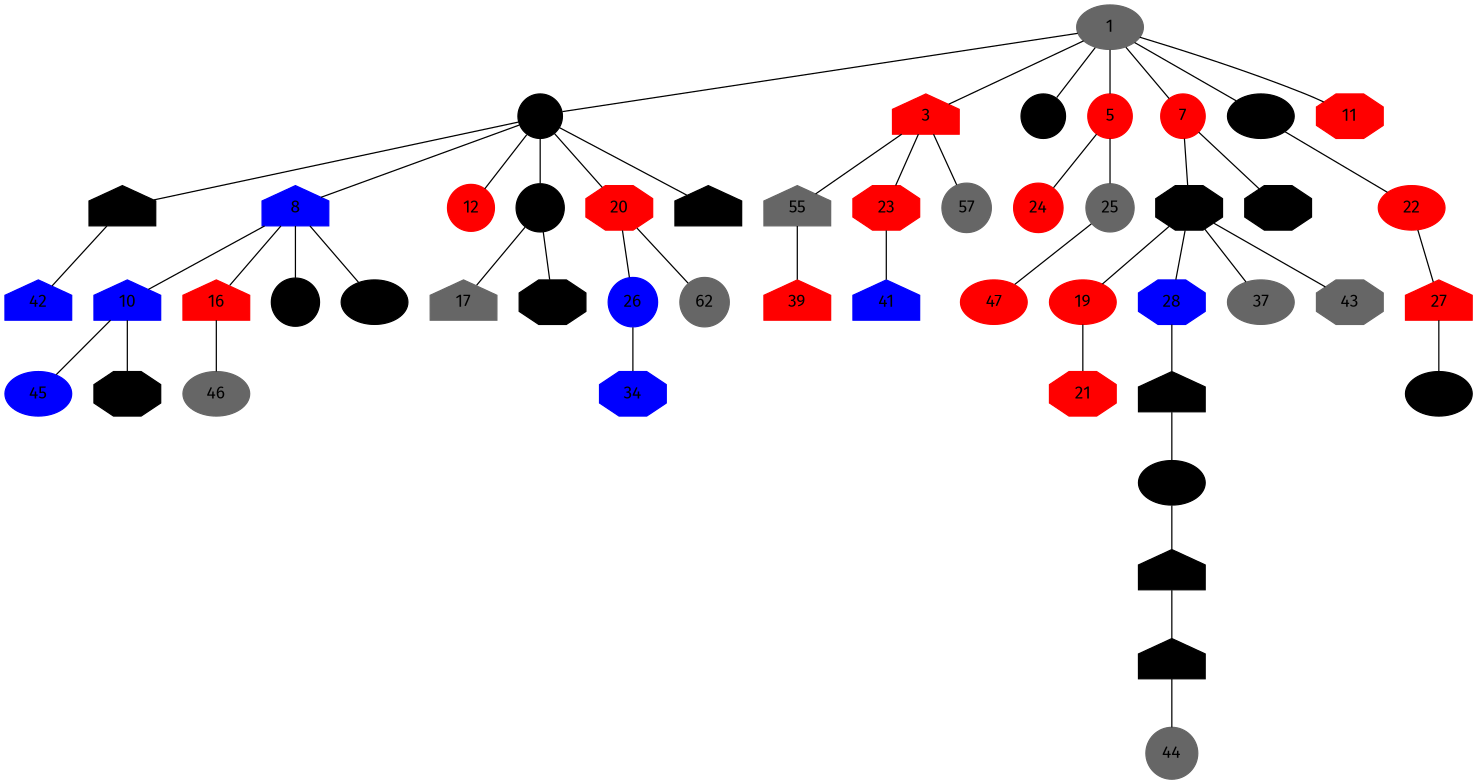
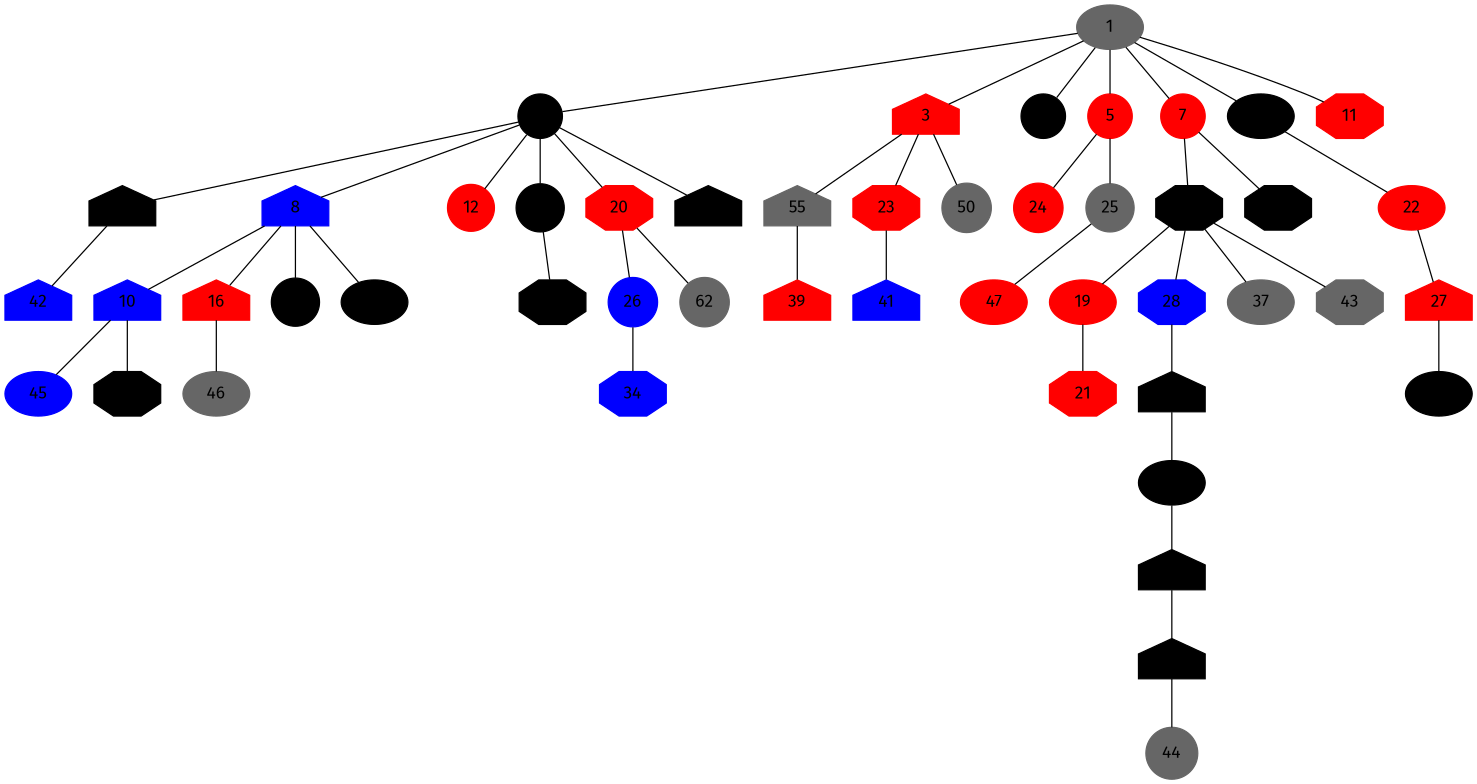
node "57": label "57" -> "50"
node "17": removed
